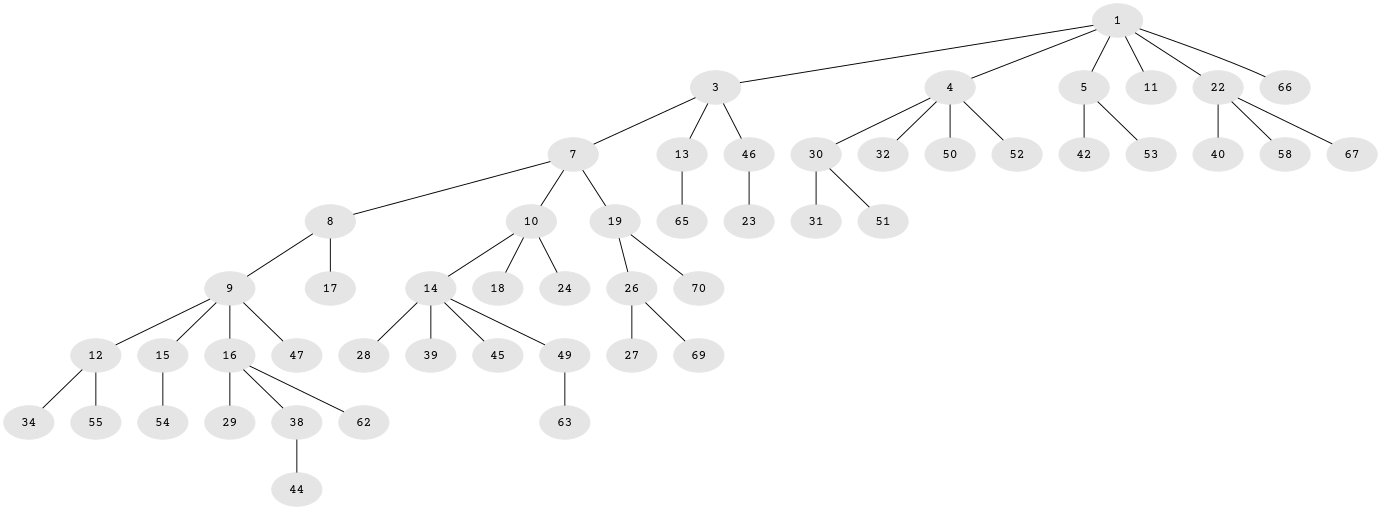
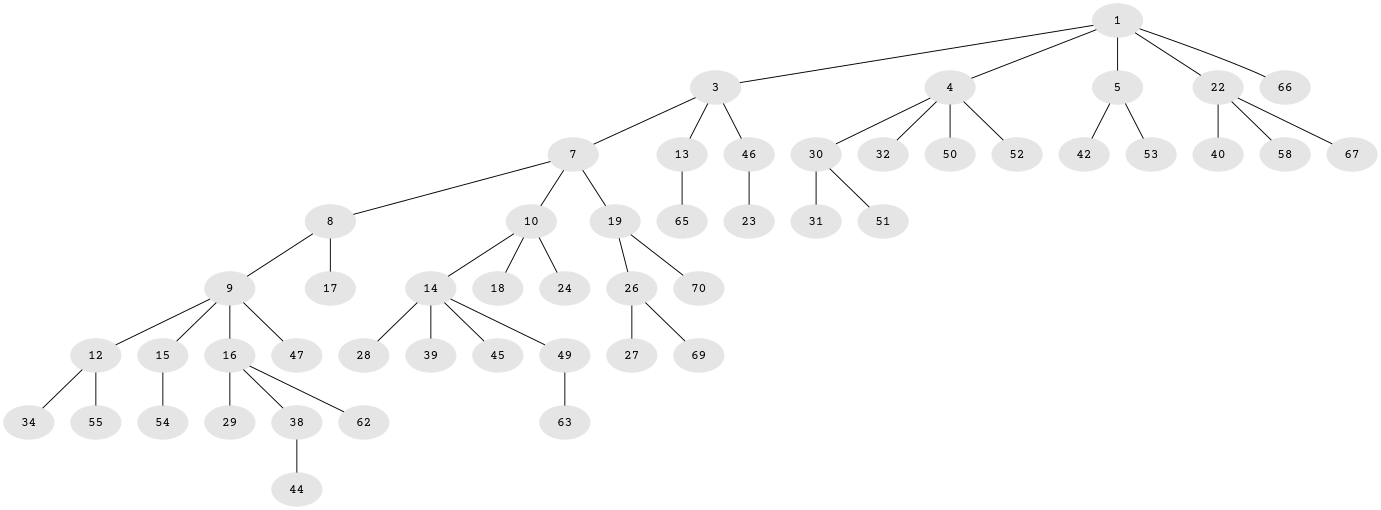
node "11": removed
